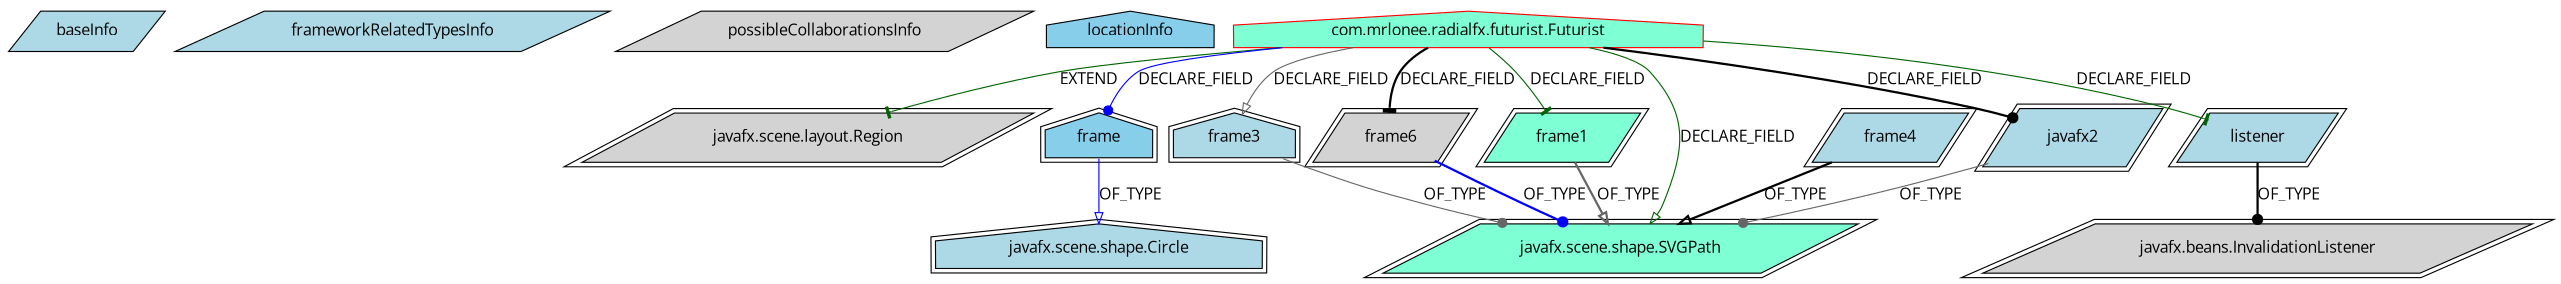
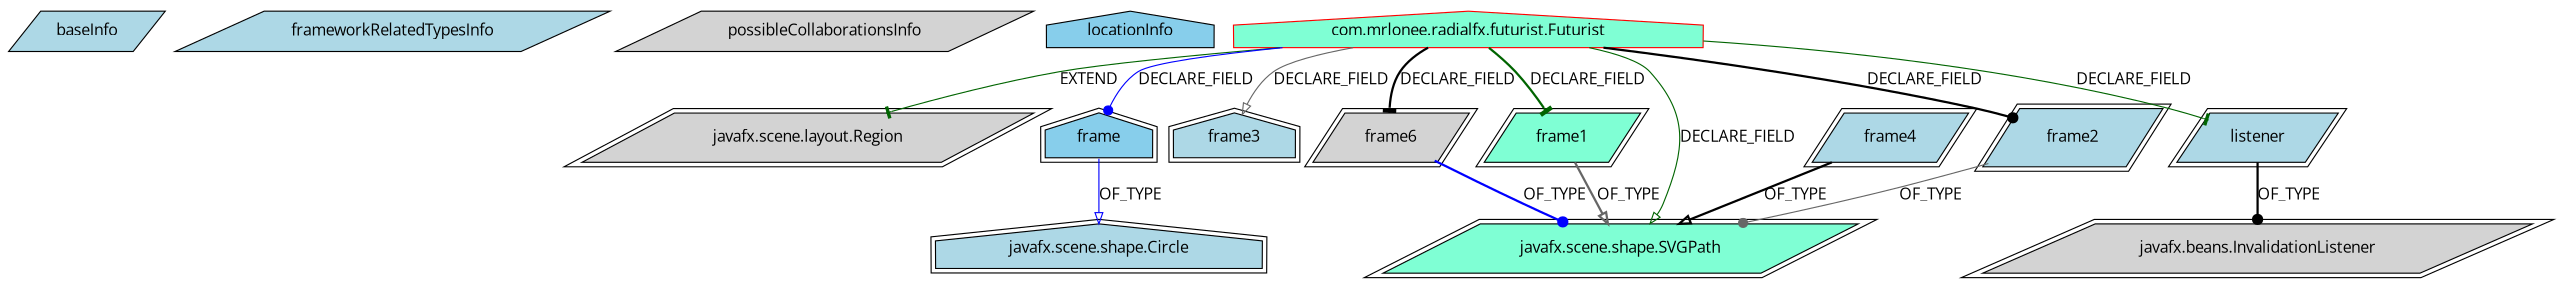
edge "com.mrlonee.radialfx.futurist.Futurist" -> "frame1": style solid -> bold
node "javafx2": label "javafx2" -> "frame2"
edge "frame3" -> "javafx.scene.shape.SVGPath": removed, label "OF_TYPE"
